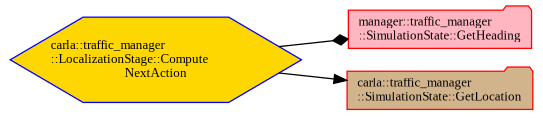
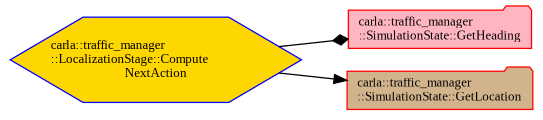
node "manager::traffic_manager ::SimulationState::GetHeading": label "manager::traffic_manager ::SimulationState::GetHeading" -> "carla::traffic_manager ::SimulationState::GetHeading"
